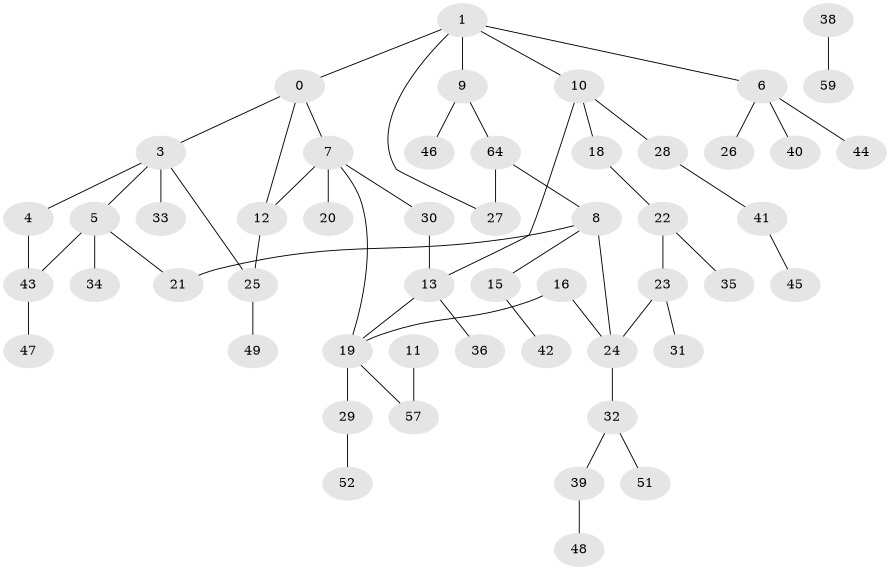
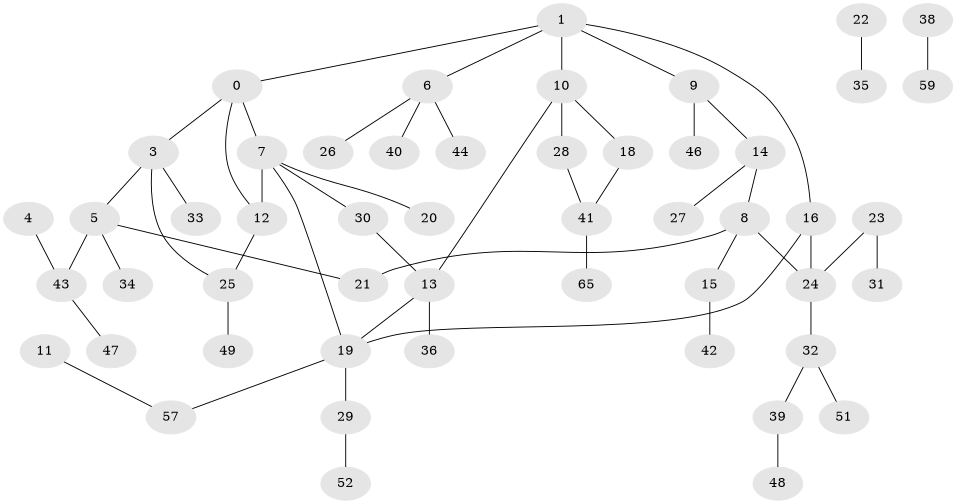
edge "1" -- "27": now "1" -- "16"
node "64": label "64" -> "14"
edge "3" -- "4": removed
edge "18" -- "22": now "18" -- "41"
edge "22" -- "23": removed
node "45": label "45" -> "65"
